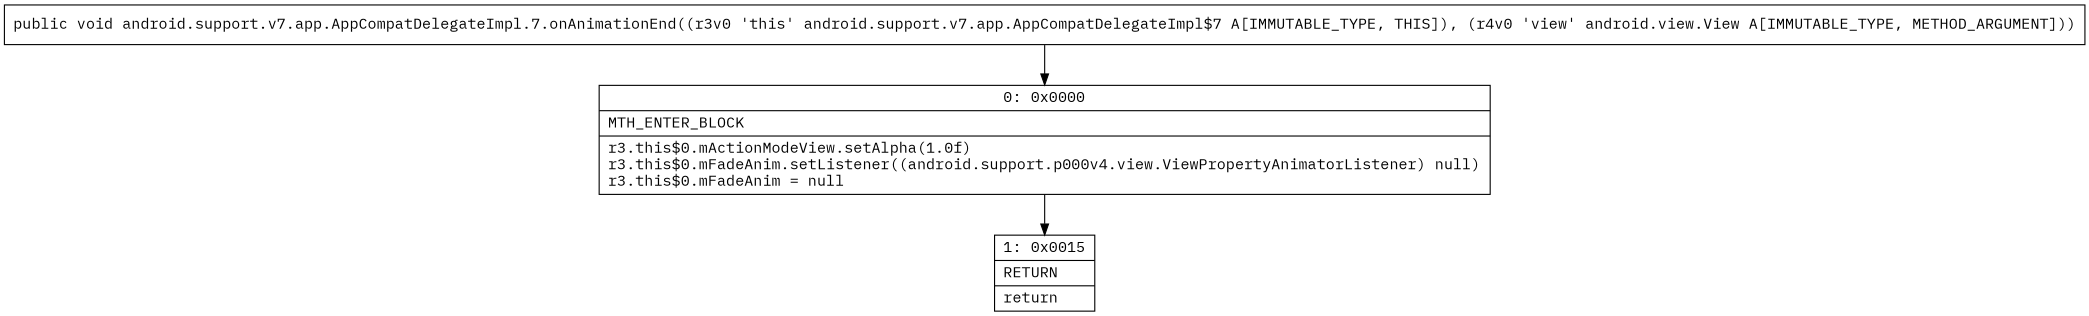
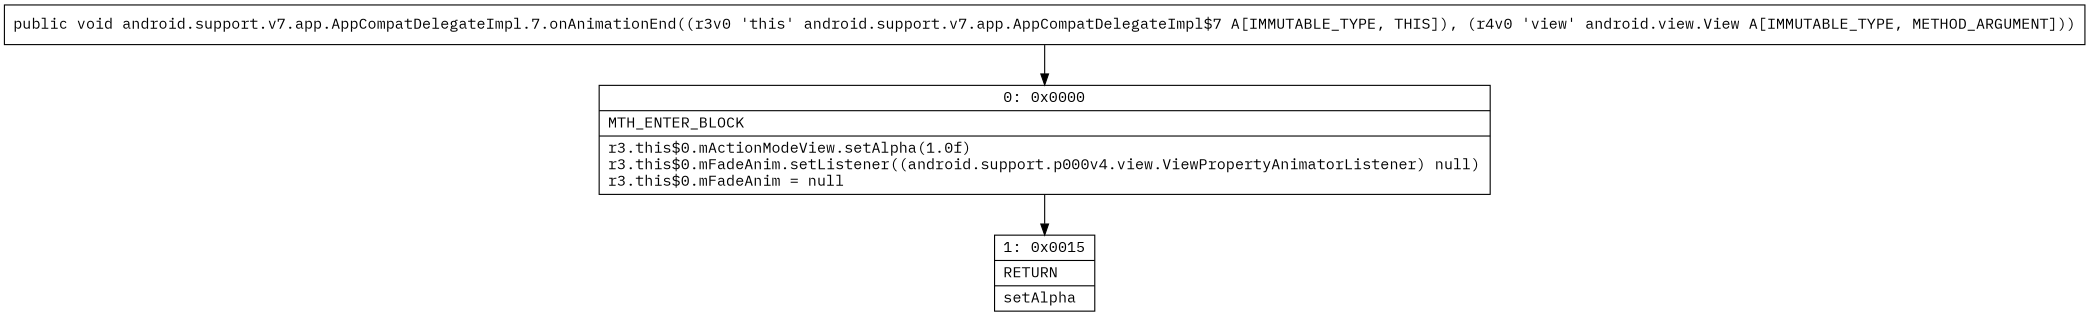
node "1: 0x0015": text "return" -> "setAlpha"
